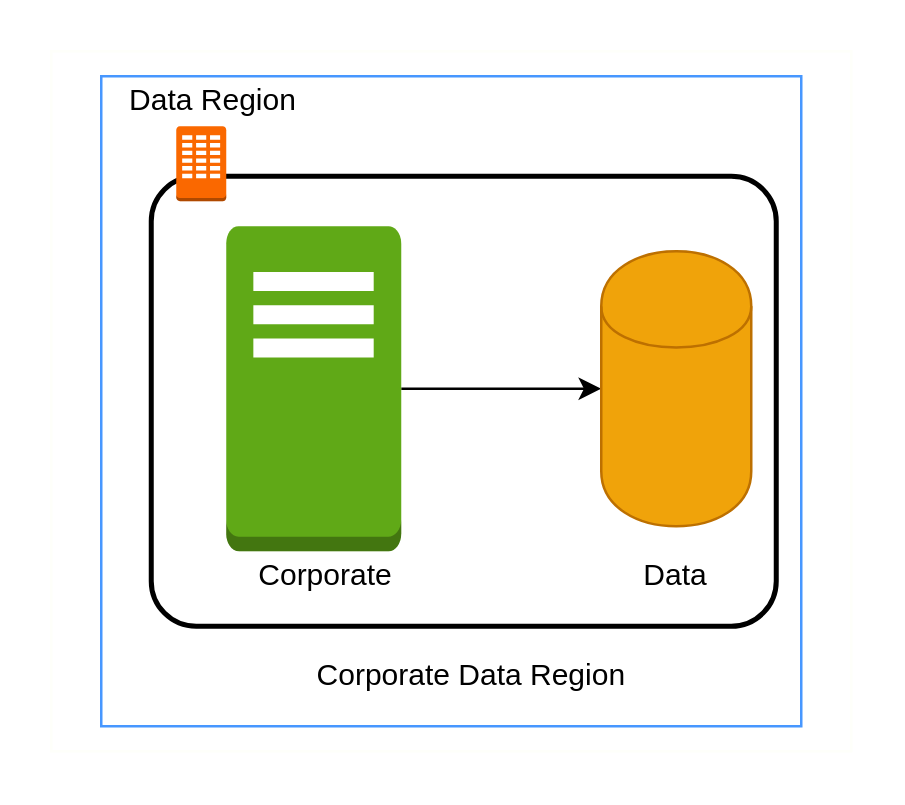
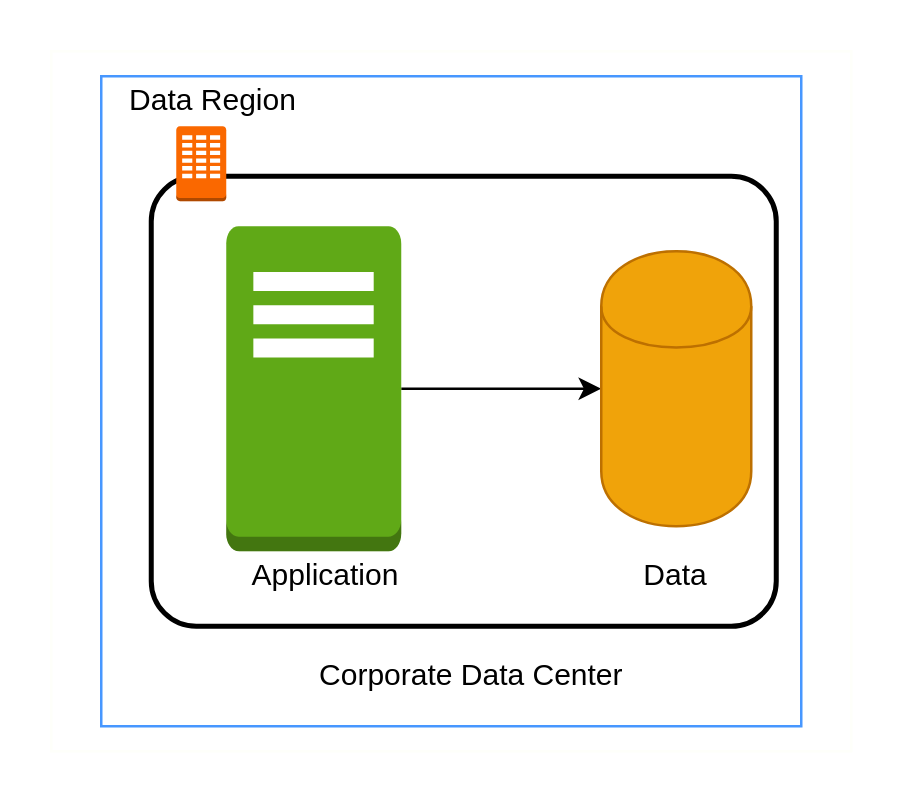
node "Corporate": label "Corporate" -> "Application"
node "Corporate Data Region": label "Corporate Data Region" -> "Corporate Data Center"
